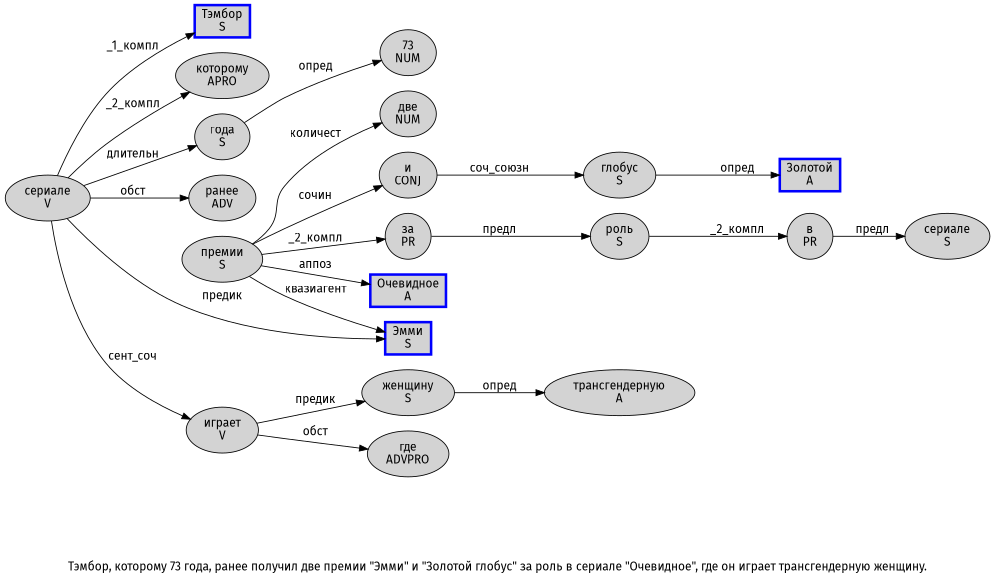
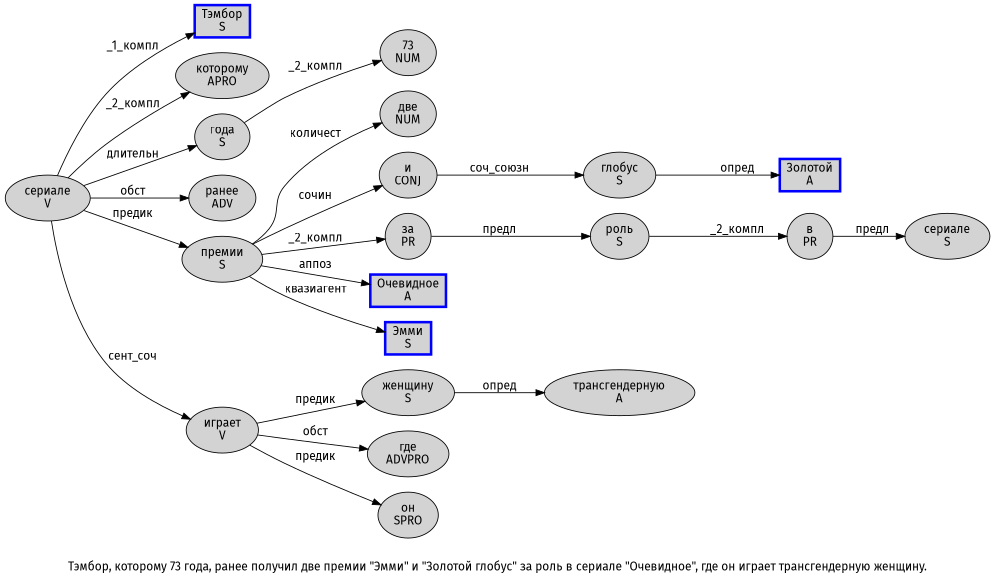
edge "года S" -> "73 NUM": label "опред" -> "_2_компл"
edge "сериале V" -> "Эмми S": now "сериале V" -> "премии S"
node "он SPRO": added
